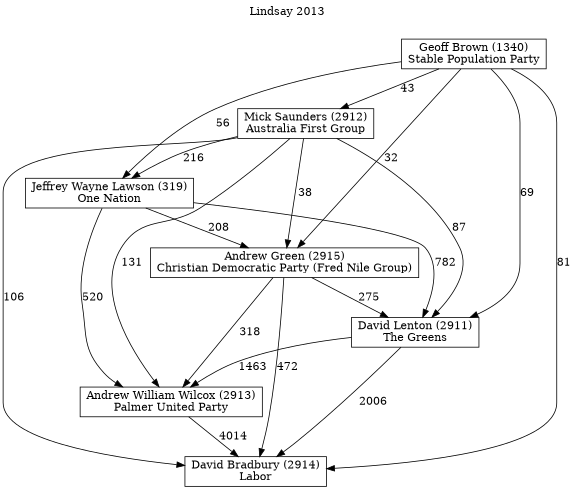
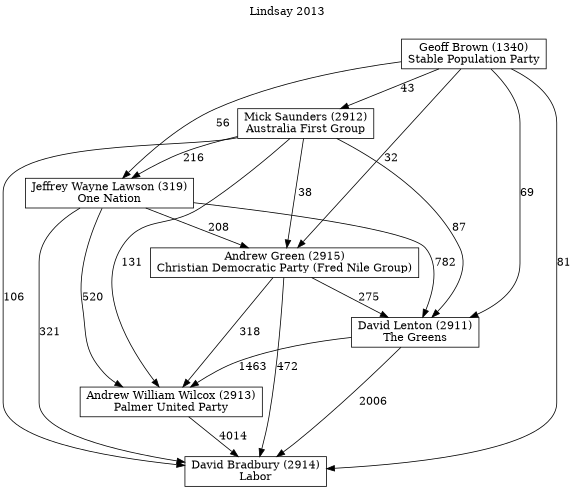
edge "Jeffrey Wayne Lawson (319) One Nation" -> "David Bradbury (2914) Labor": added, label "321"
